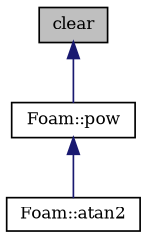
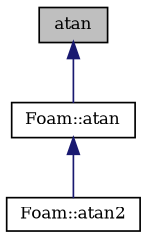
node "clear": label "clear" -> "atan"
node "Foam::pow": label "Foam::pow" -> "Foam::atan"
